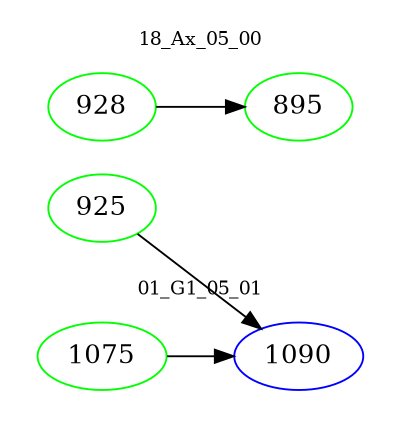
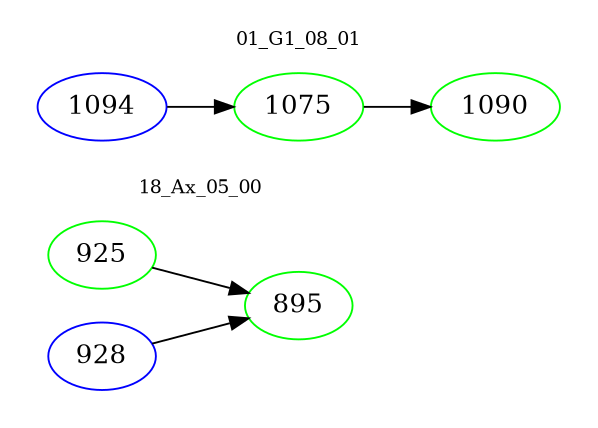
node "928": color green -> blue
node "1094": added
edge "925" -> "1090": now "925" -> "895"
cluster "01_G1_05_01": label "01_G1_05_01" -> "01_G1_08_01"
node "1090": color blue -> green
